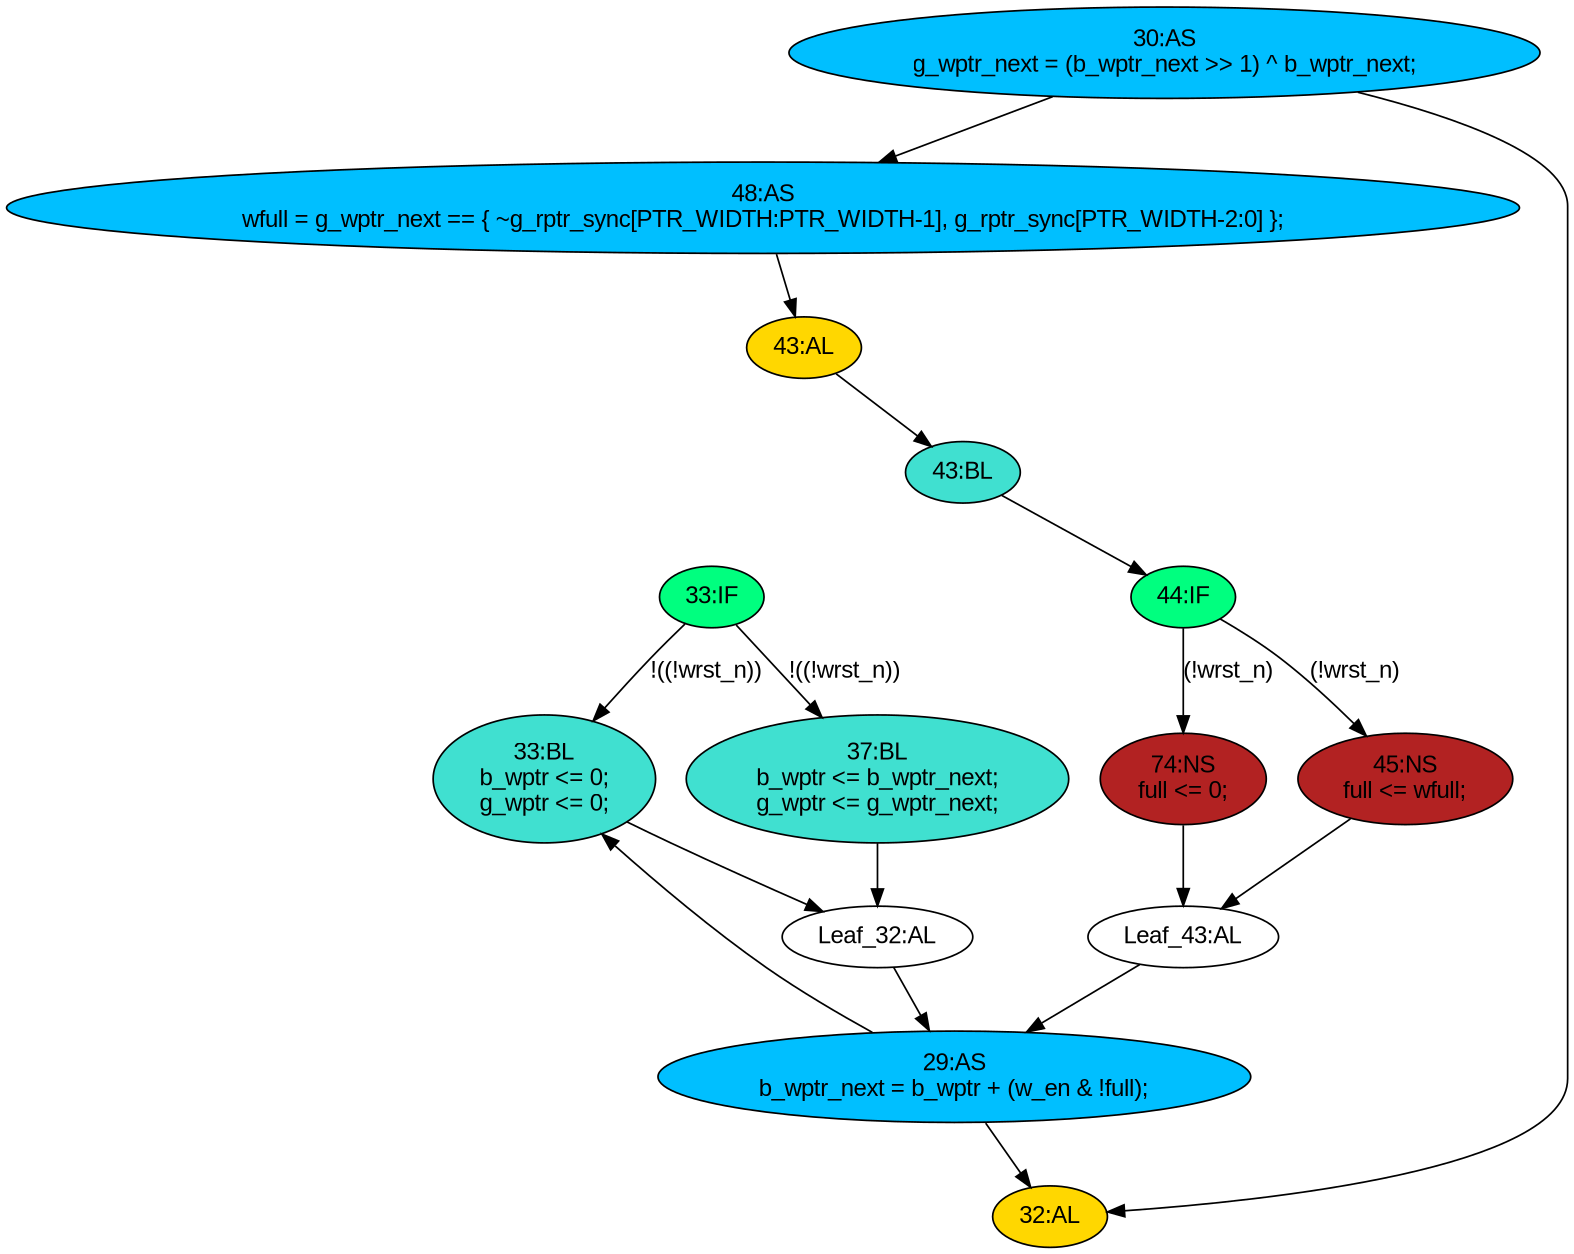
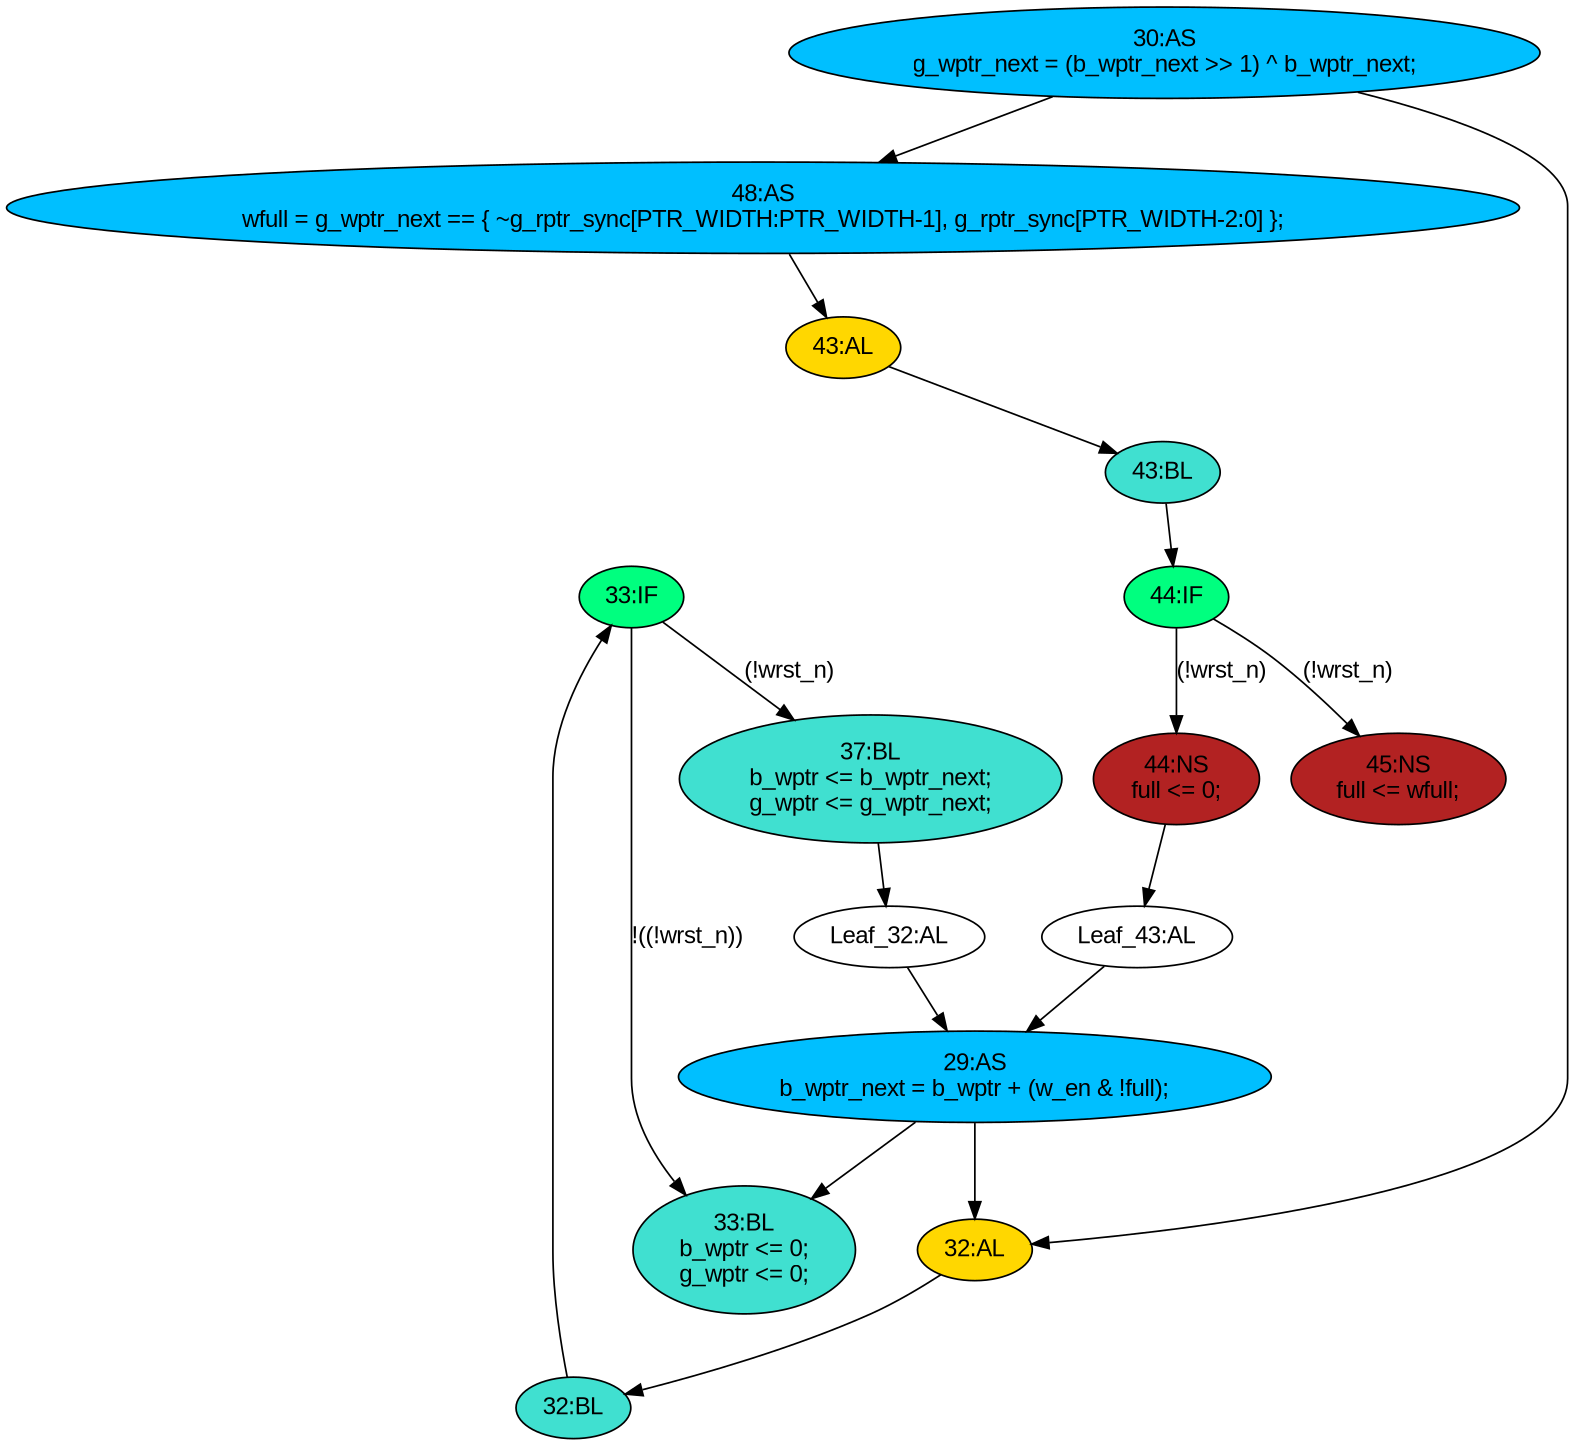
edge "33:IF" -> "37:BL b_wptr <= b_wptr_next; g_wptr <= g_wptr_next;": label "!((!wrst_n))" -> "(!wrst_n)"
node "74:NS full <= 0;": label "74:NS full <= 0;" -> "44:NS full <= 0;"
edge "45:NS full <= wfull;" -> "Leaf_43:AL": removed
edge "33:BL b_wptr <= 0; g_wptr <= 0;" -> "Leaf_32:AL": removed
node "32:BL": added
